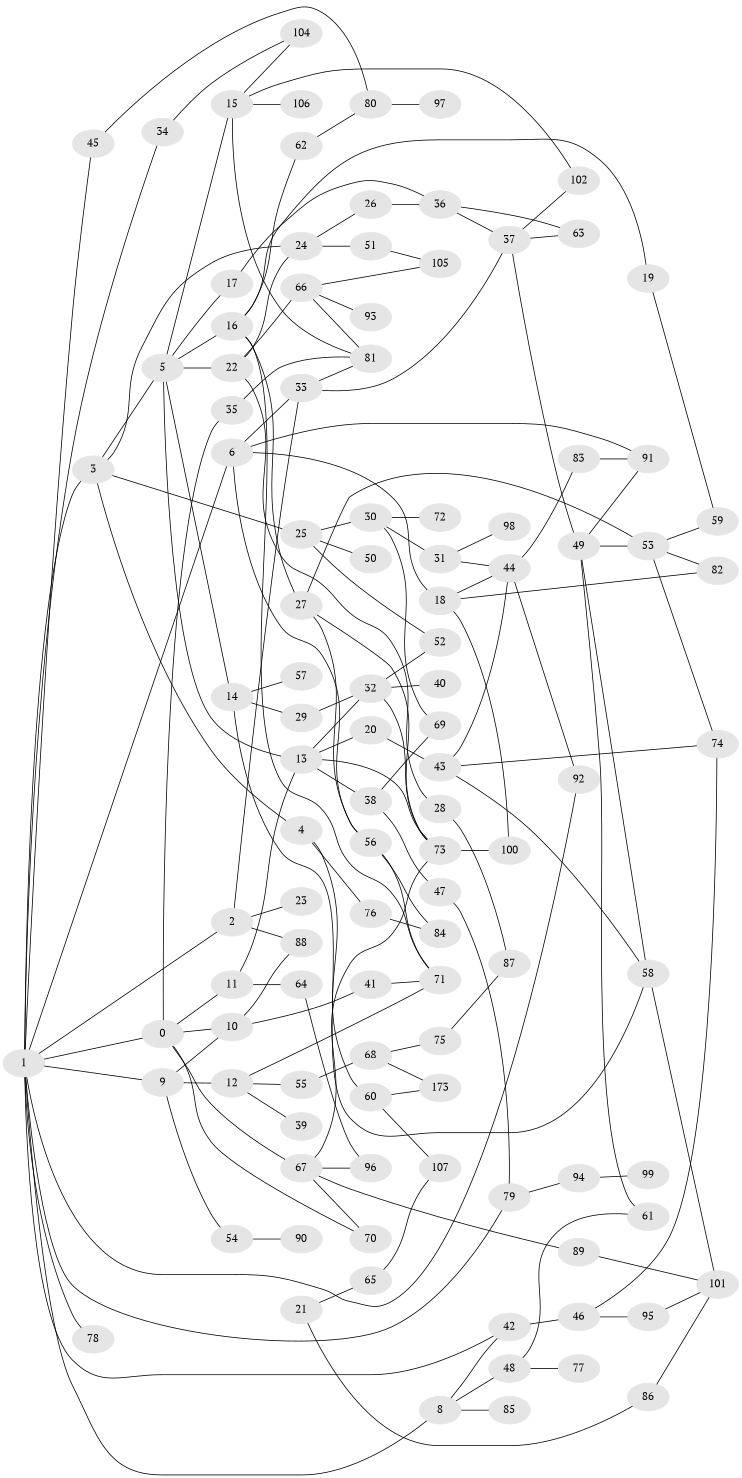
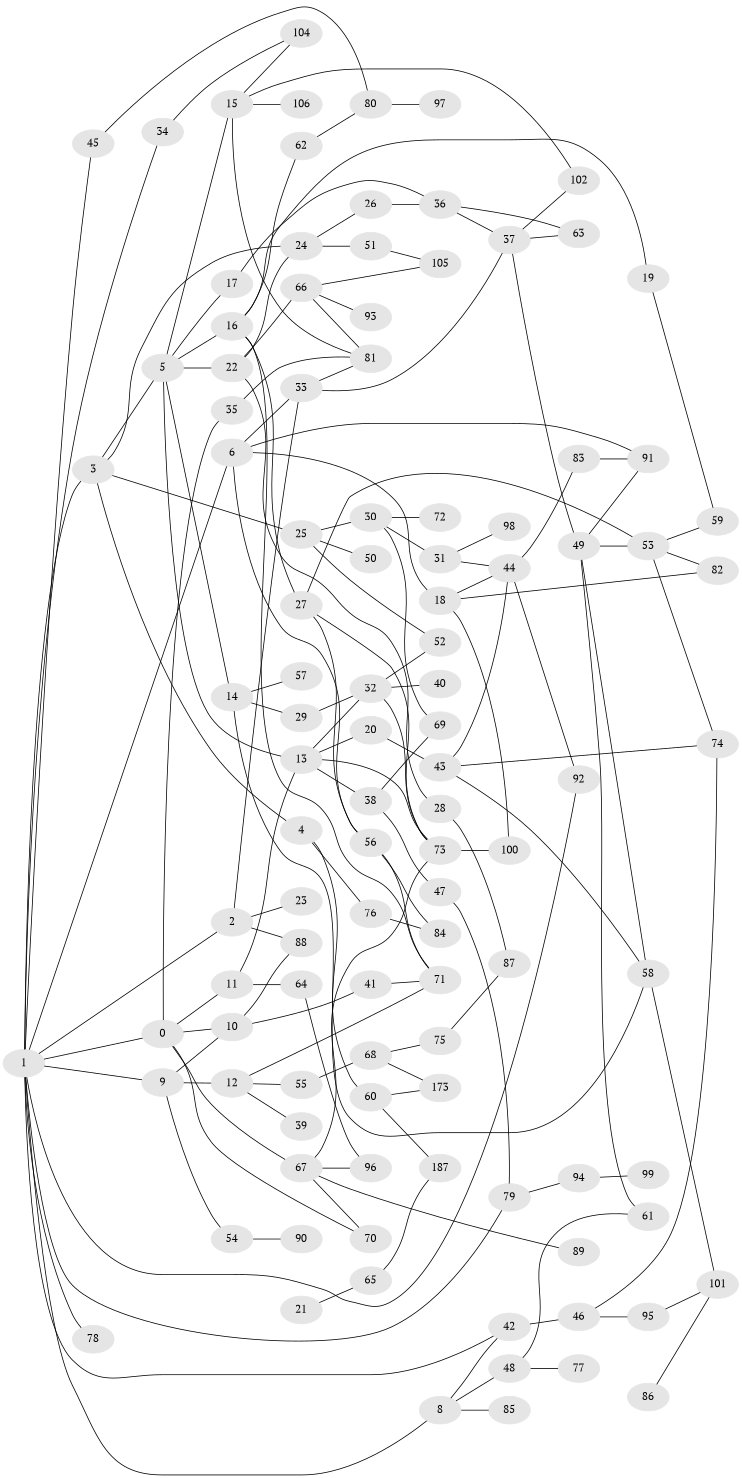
node "107": label "107" -> "187"
edge "89" -- "101": removed
edge "21" -- "86": removed
